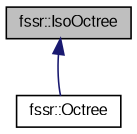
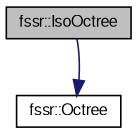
edge "fssr::Octree" -> "fssr::IsoOctree": reversed
